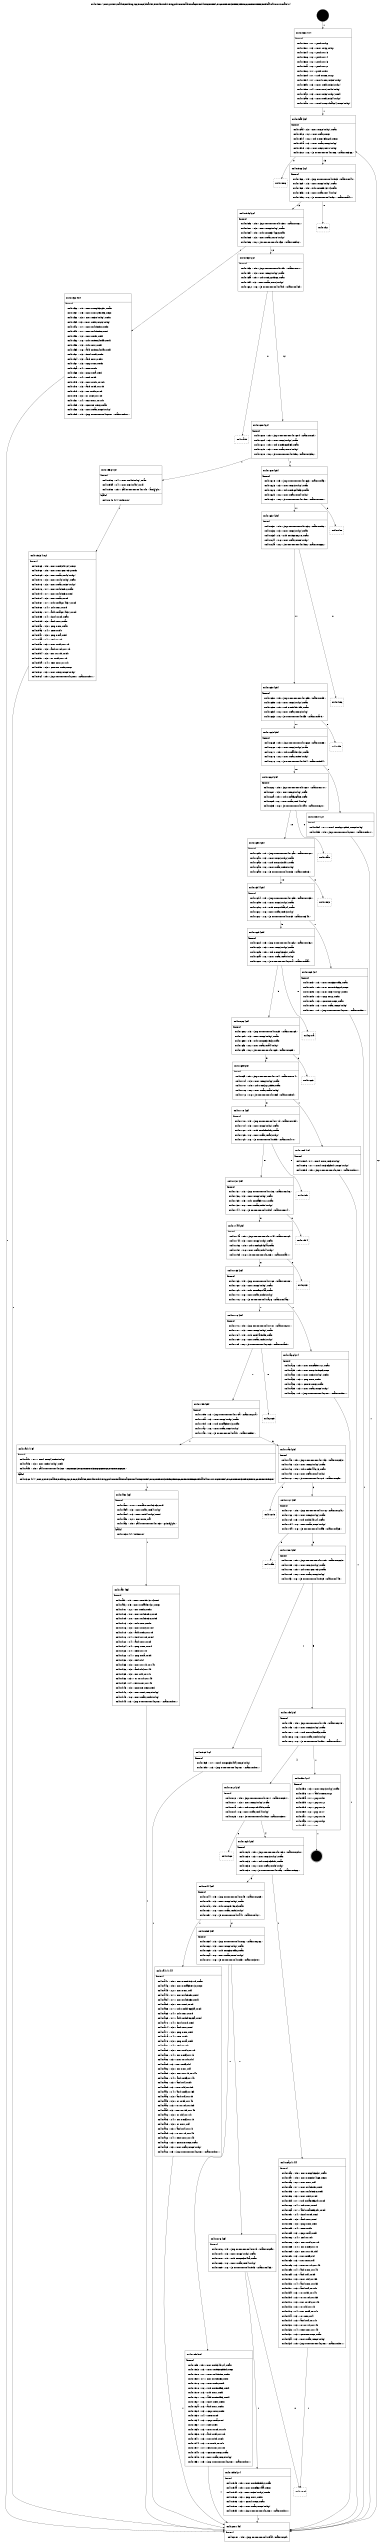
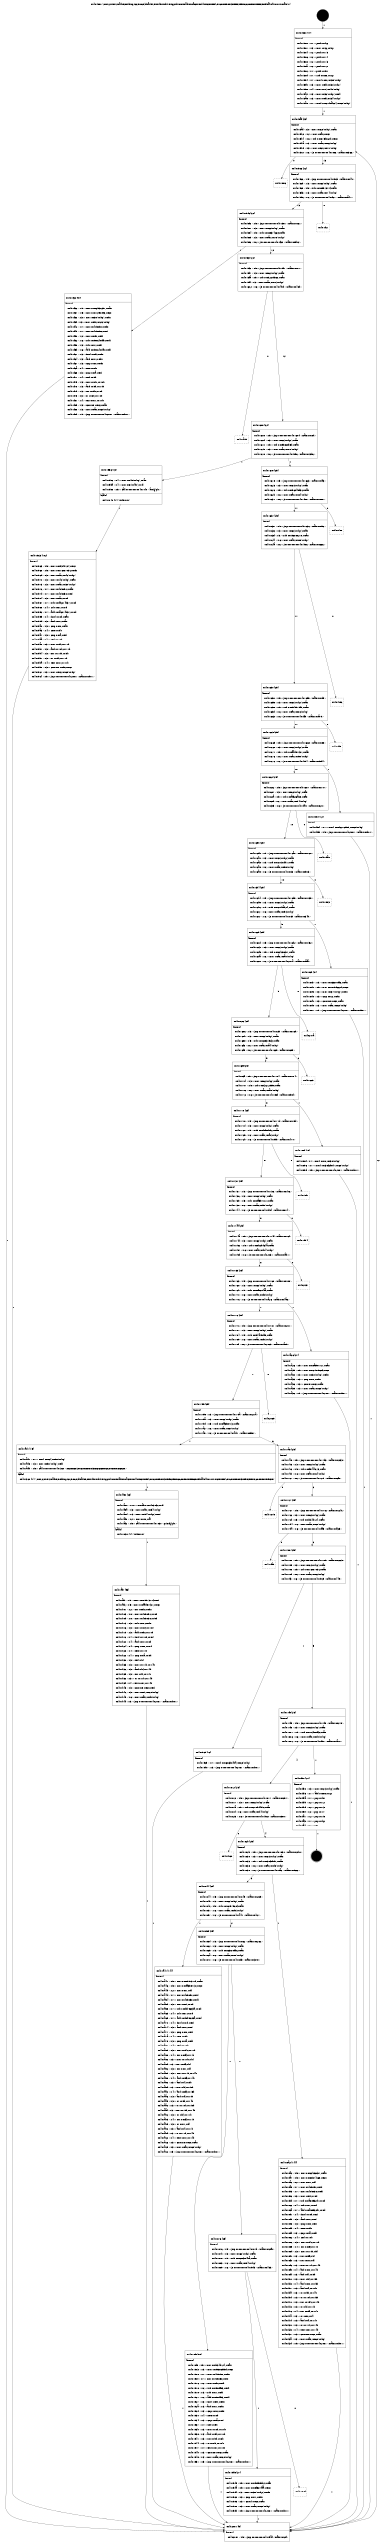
edge "0x401ea2 [144]" -> "0x40188f": now "0x401ea2 [144]" -> "0x402081 [5]"
